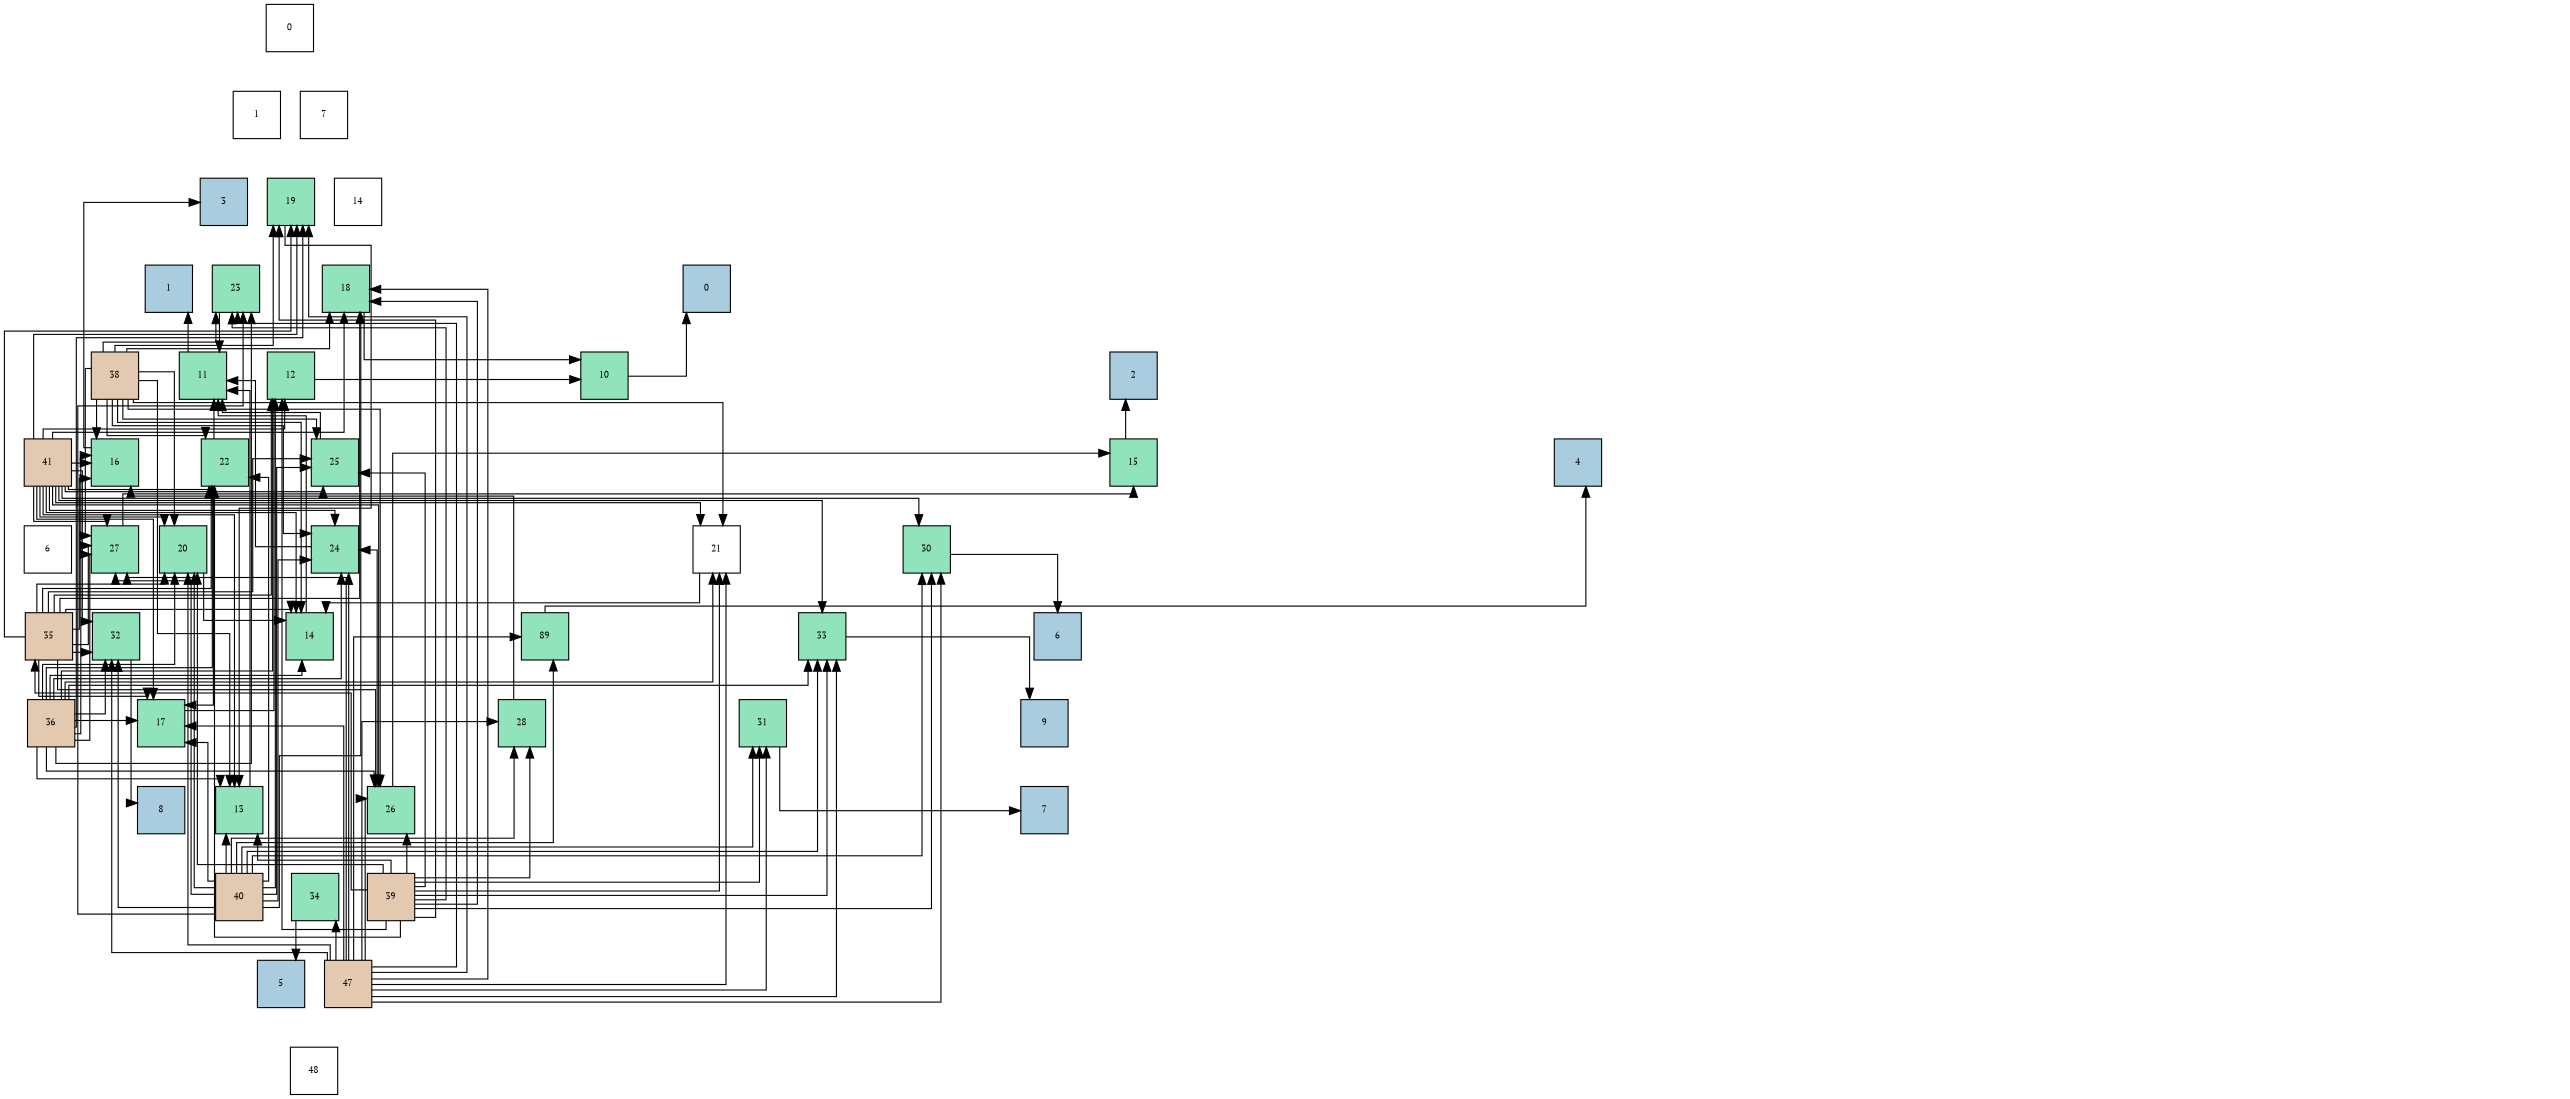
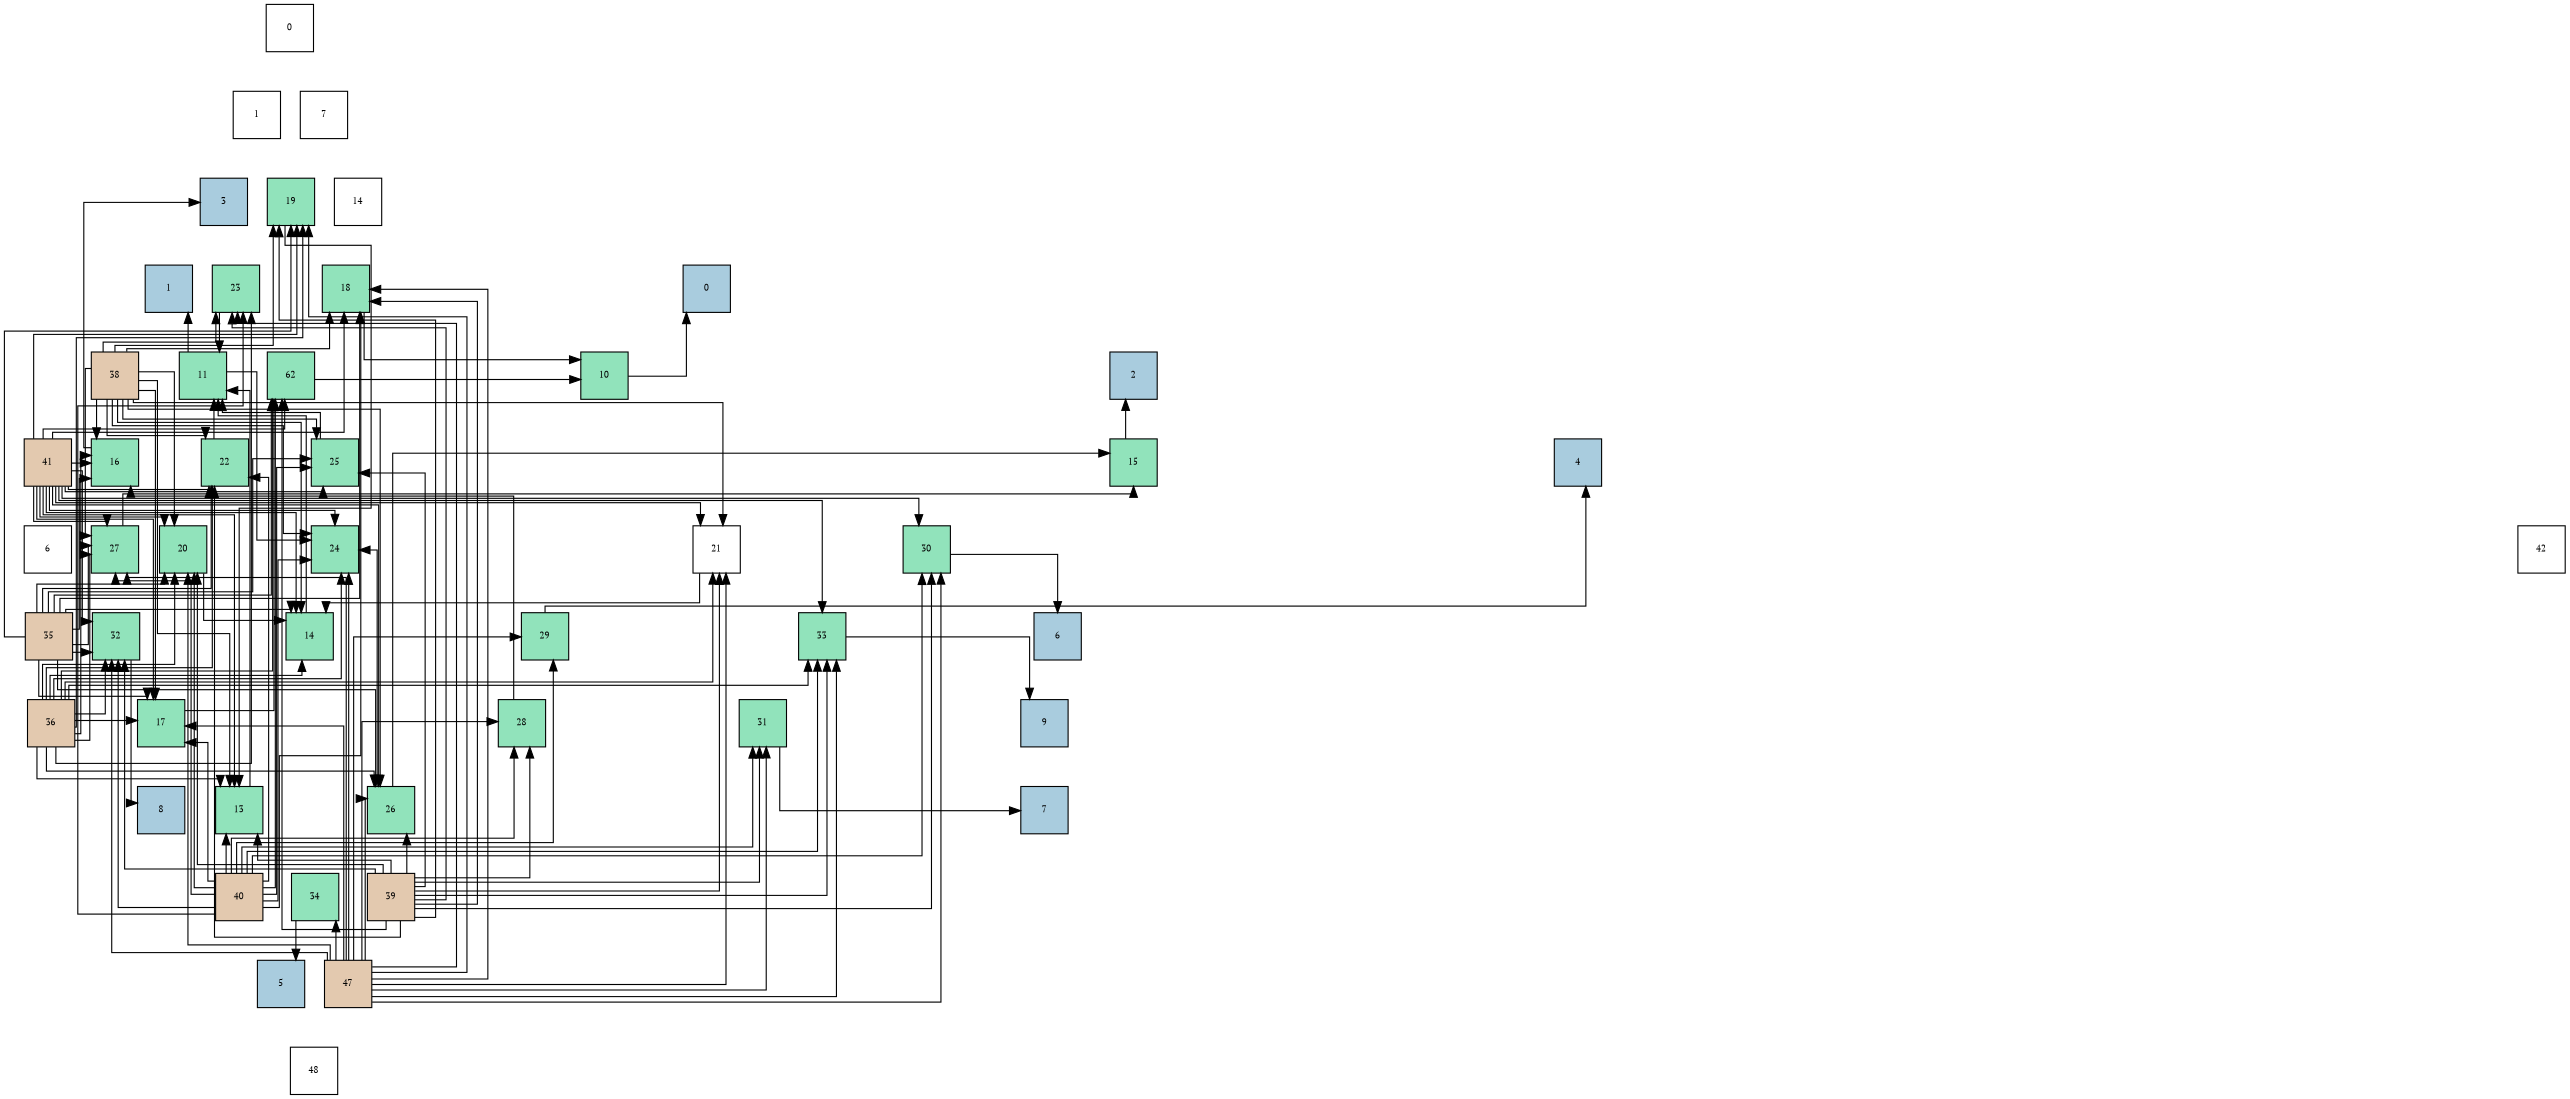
node "12": label "12" -> "62"
edge "24" -> "11": reversed
node "42": added
edge "22" -> "17": now "38" -> "17"
node "89": label "89" -> "29"
edge "39" -> "35": now "39" -> "32"
